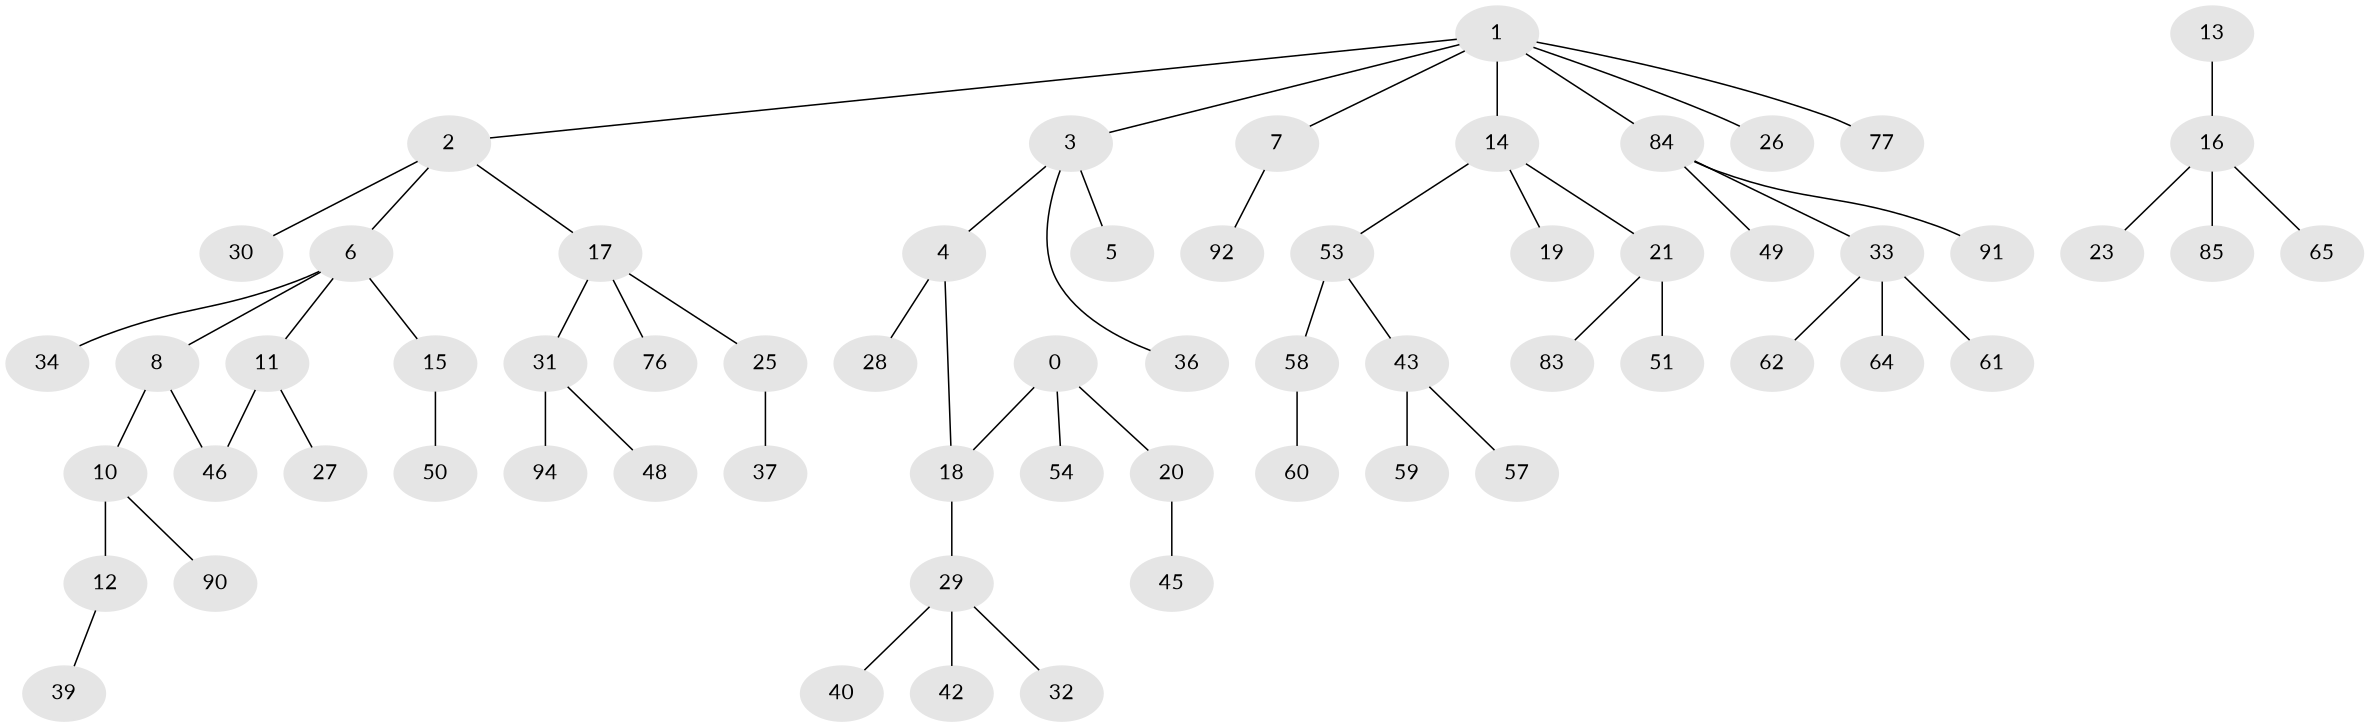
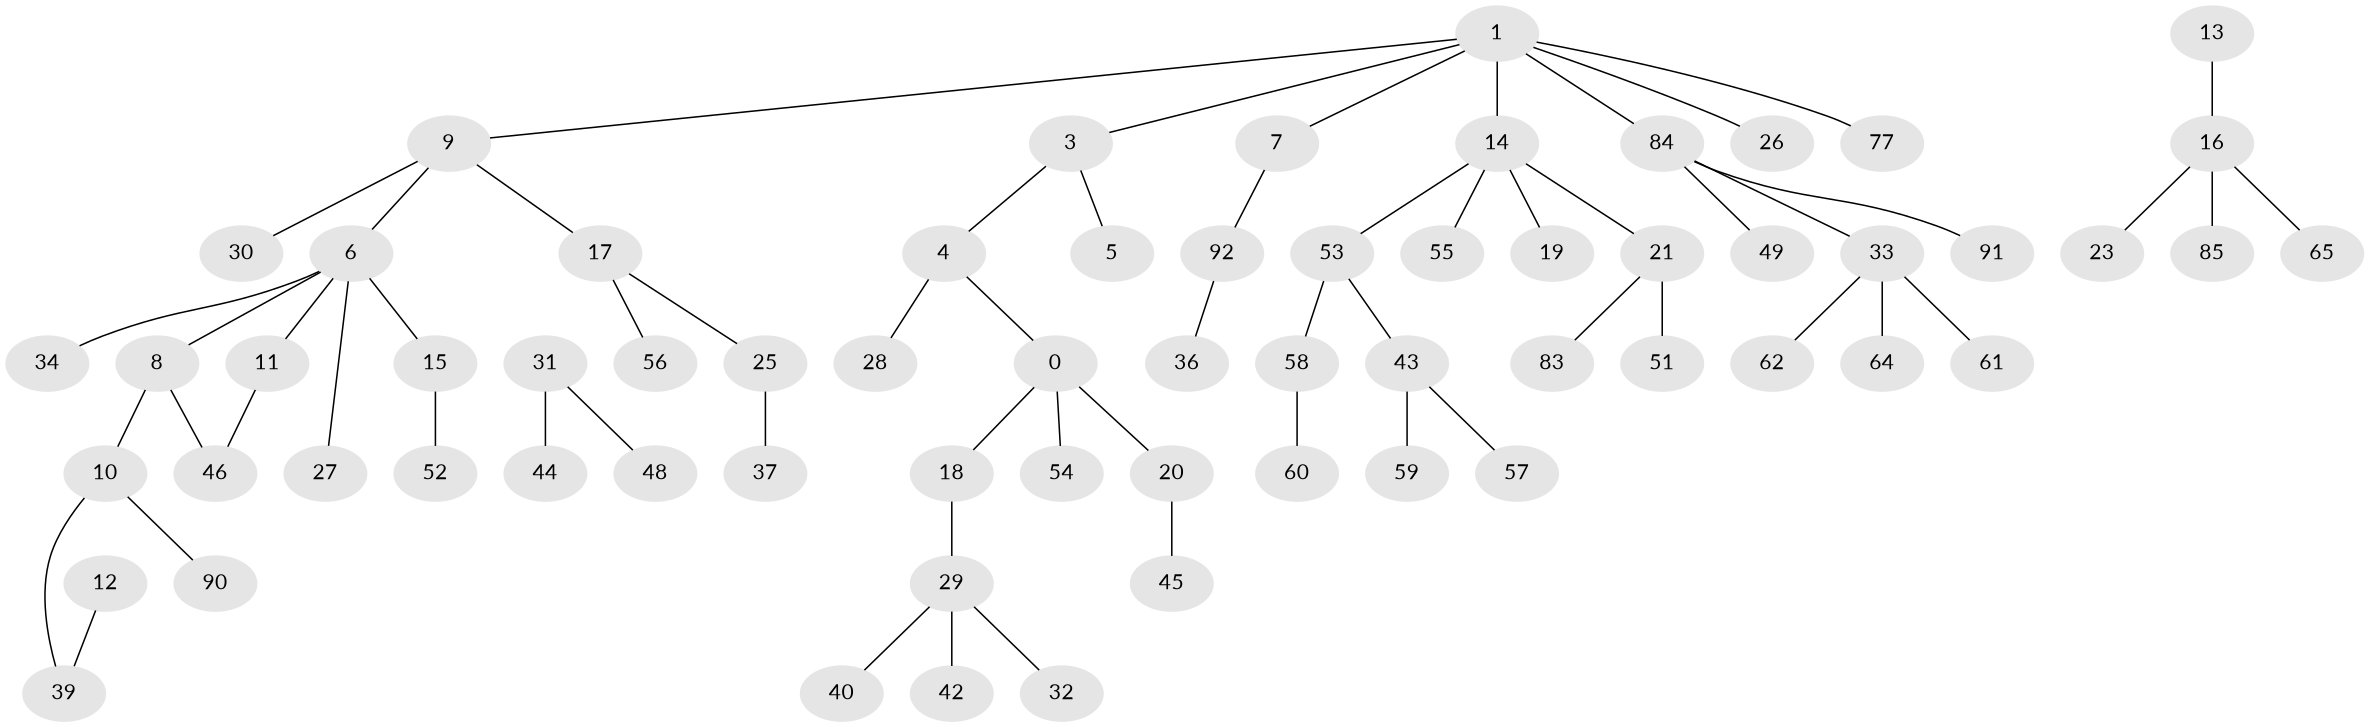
node "2": label "2" -> "9"
node "55": added
edge "3" -- "36": now "92" -- "36"
edge "17" -- "31": removed
node "76": label "76" -> "56"
edge "4" -- "18": now "4" -- "0"
edge "11" -- "27": now "6" -- "27"
node "50": label "50" -> "52"
node "94": label "94" -> "44"
edge "10" -- "12": now "10" -- "39"
